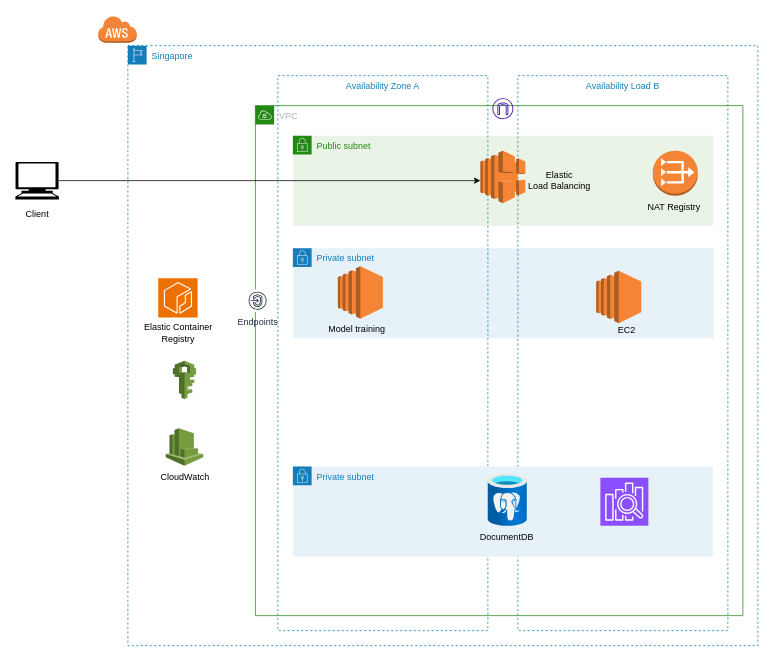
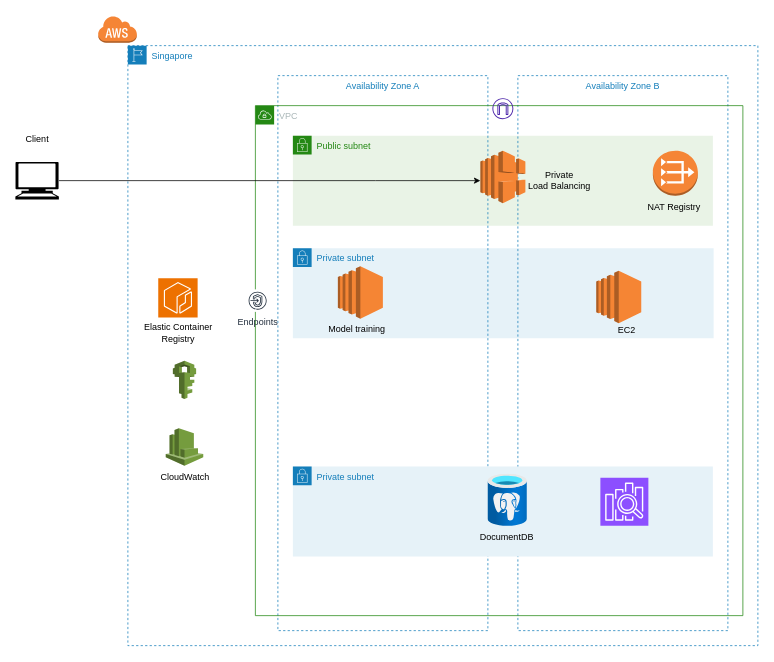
node "Availability Load B": label "Availability Load B" -> "Availability Zone B"
node "Elastic Load Balancing": label "Elastic Load Balancing" -> "Private Load Balancing"
node "Client": moved (37, 214) -> (37, 139)
